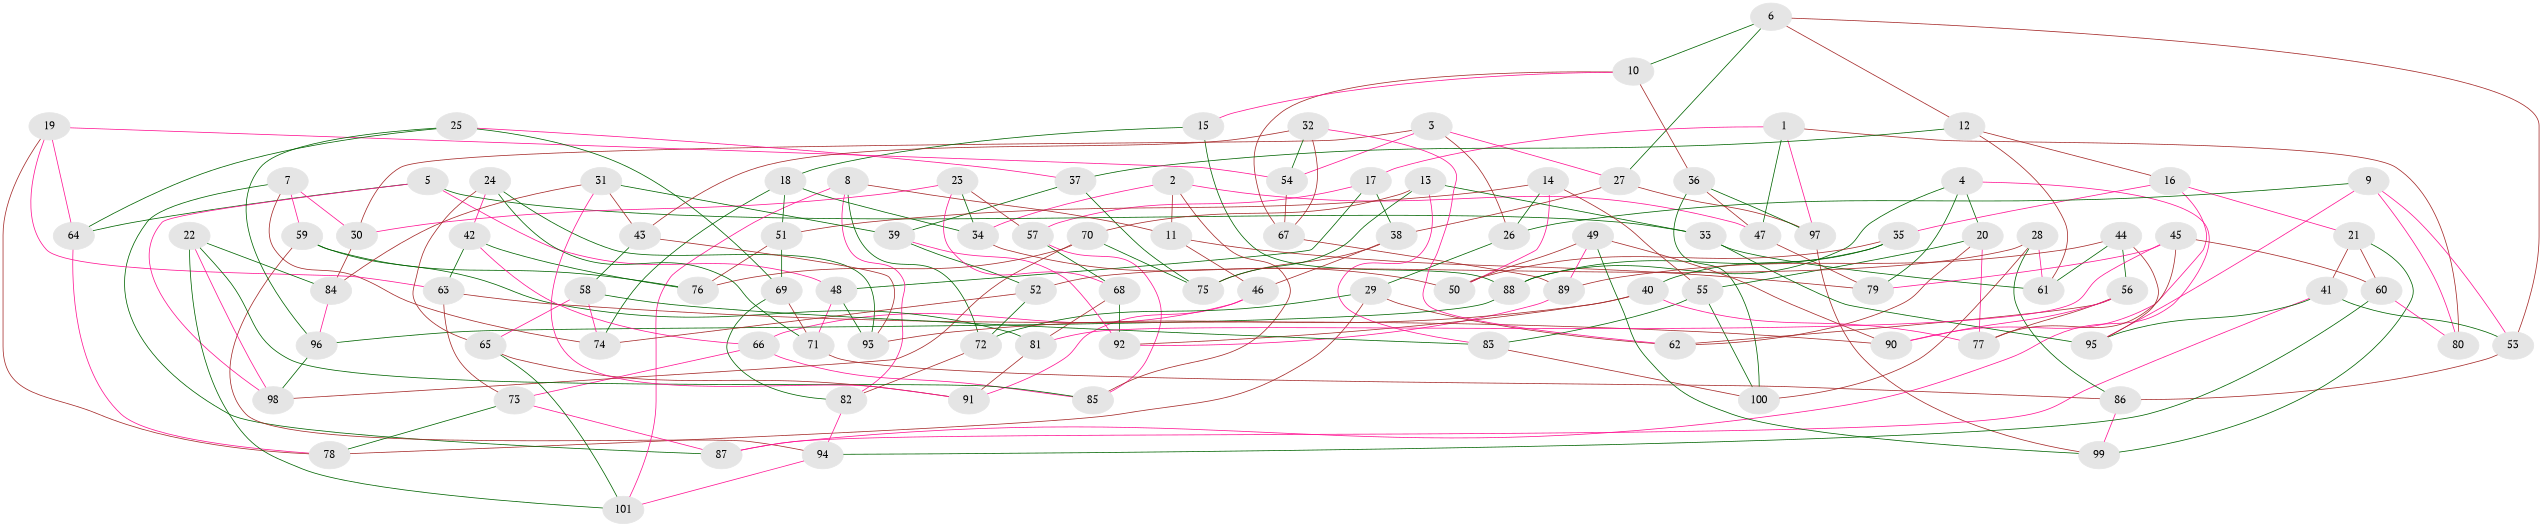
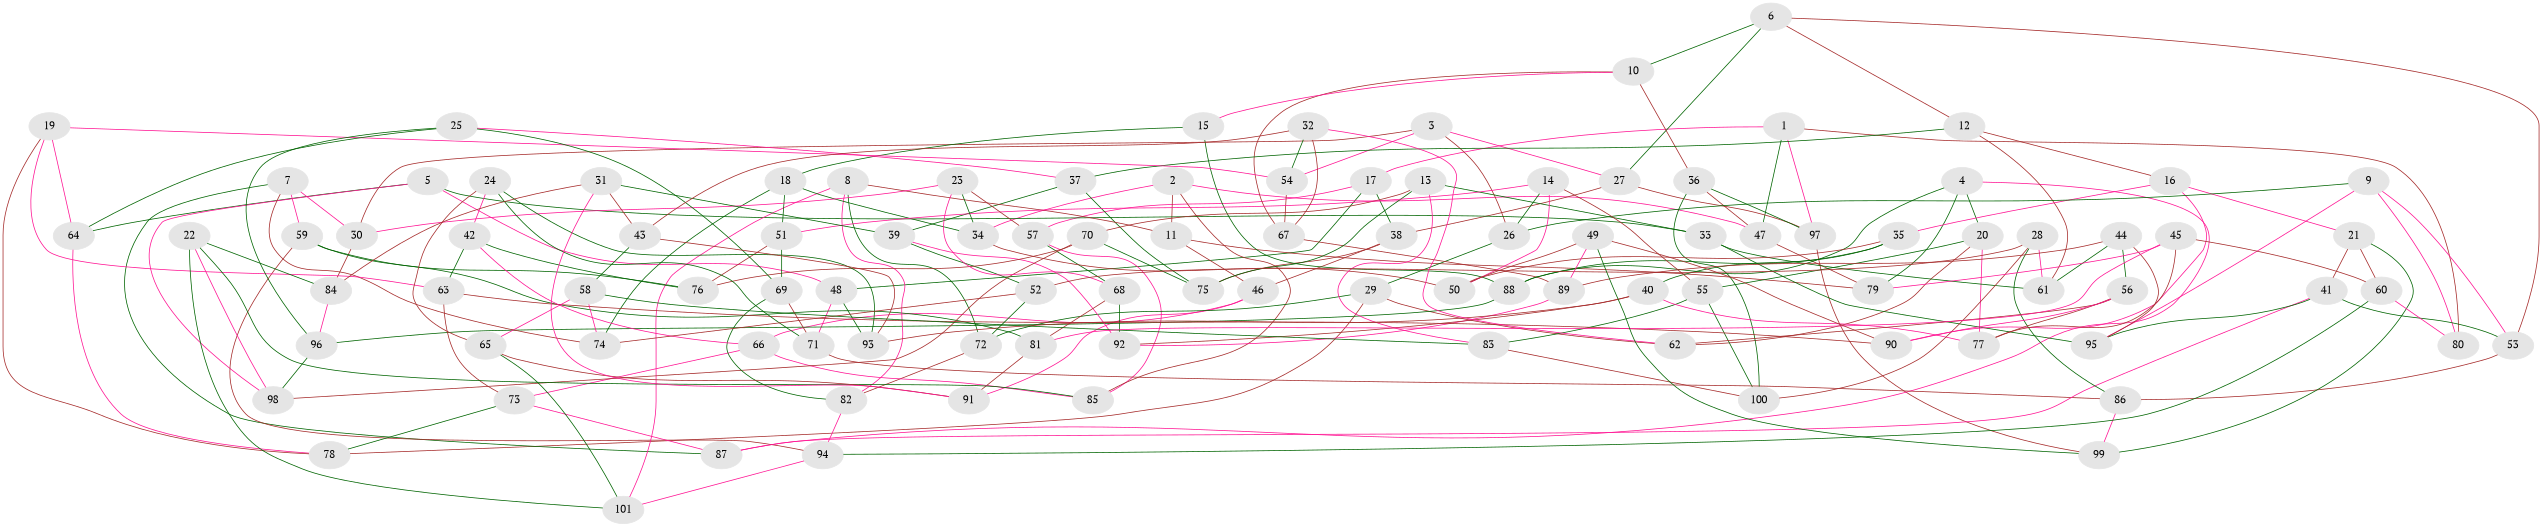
edge "14" -- "51": color brown -> deeppink
